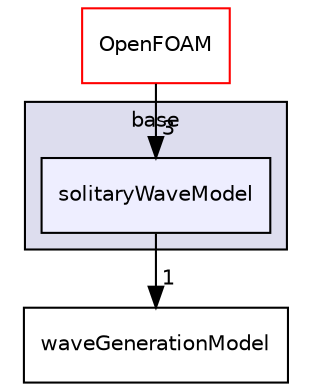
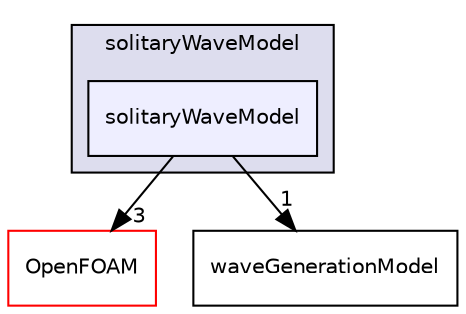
edge "OpenFOAM" -> "solitaryWaveModel": reversed
cluster "base": label "base" -> "solitaryWaveModel"
